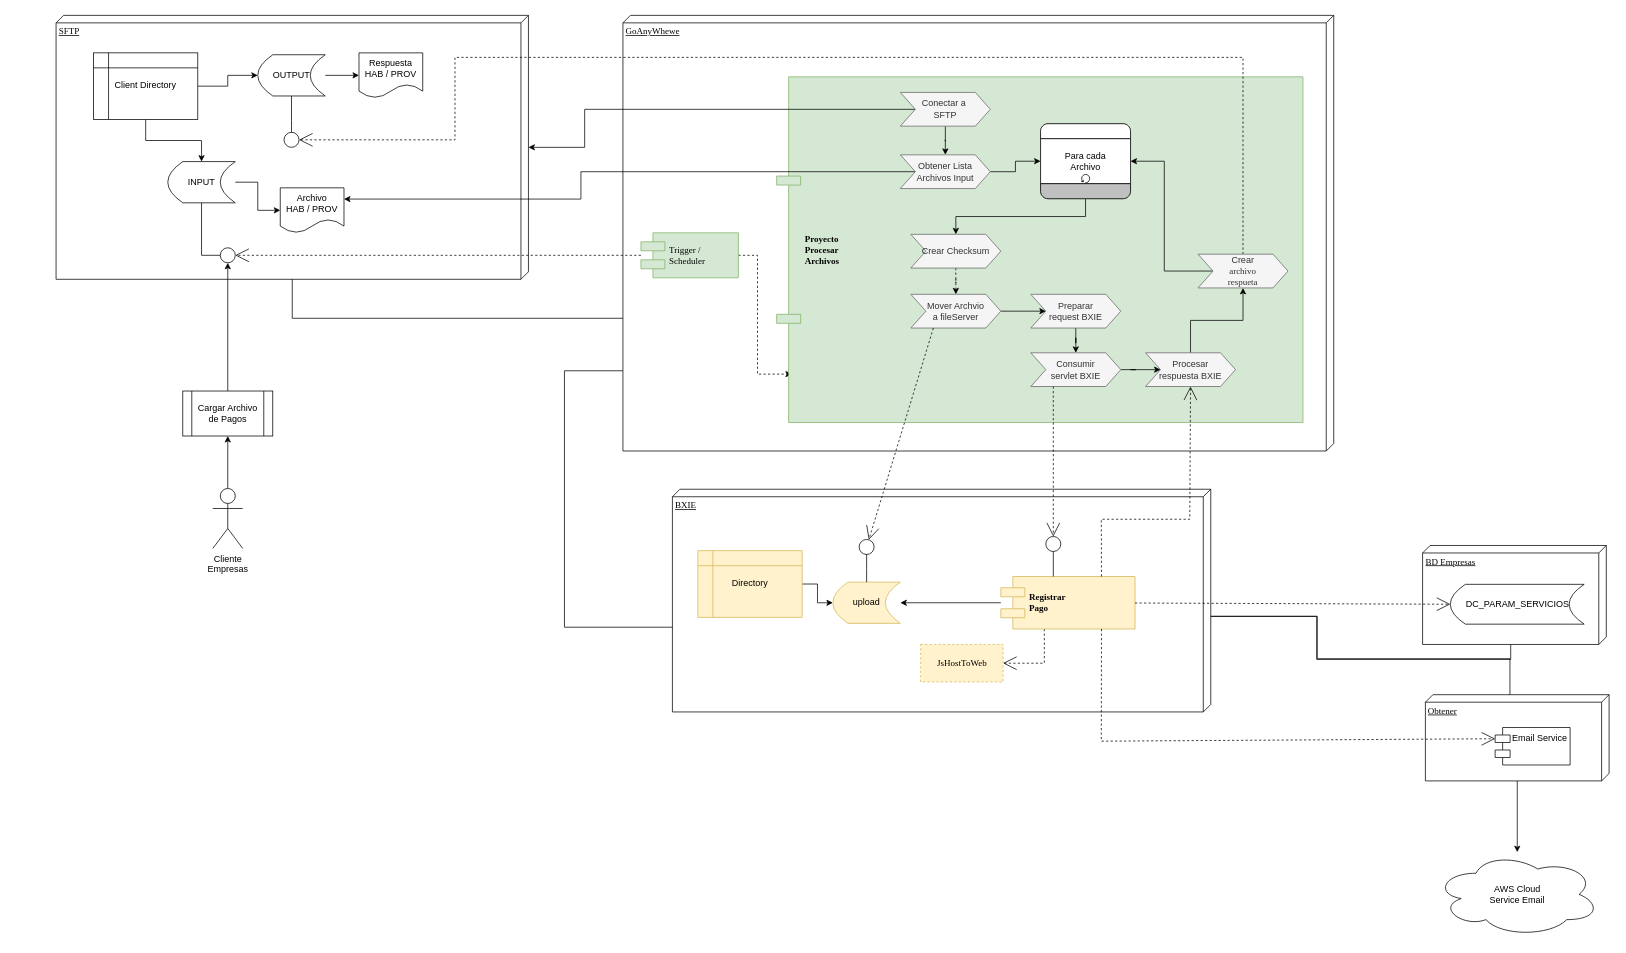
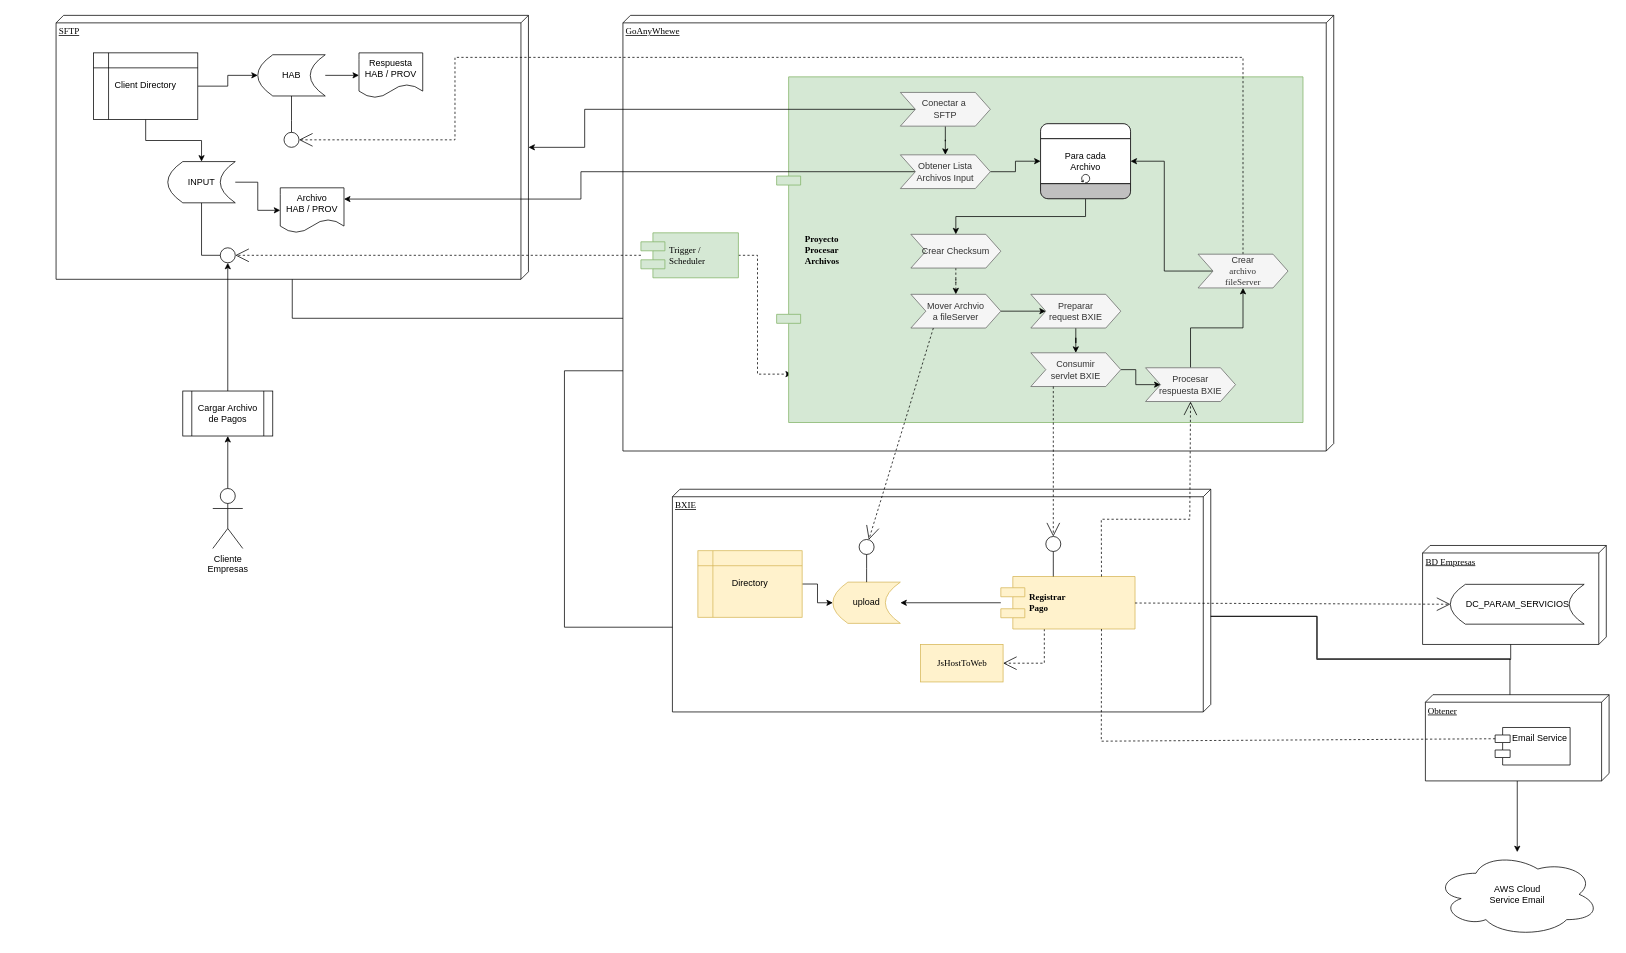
node "OUTPUT": label "OUTPUT" -> "HAB"
node "Creararchivorespueta": label "Creararchivorespueta" -> "CreararchivofileServer"
node "Procesar respuesta BXIE": moved (1191, 370) -> (1191, 385)
node "JsHostToWeb": style dashed -> solid
edge "Registrar Pago" -> "Email Service": arrowhead open -> none
